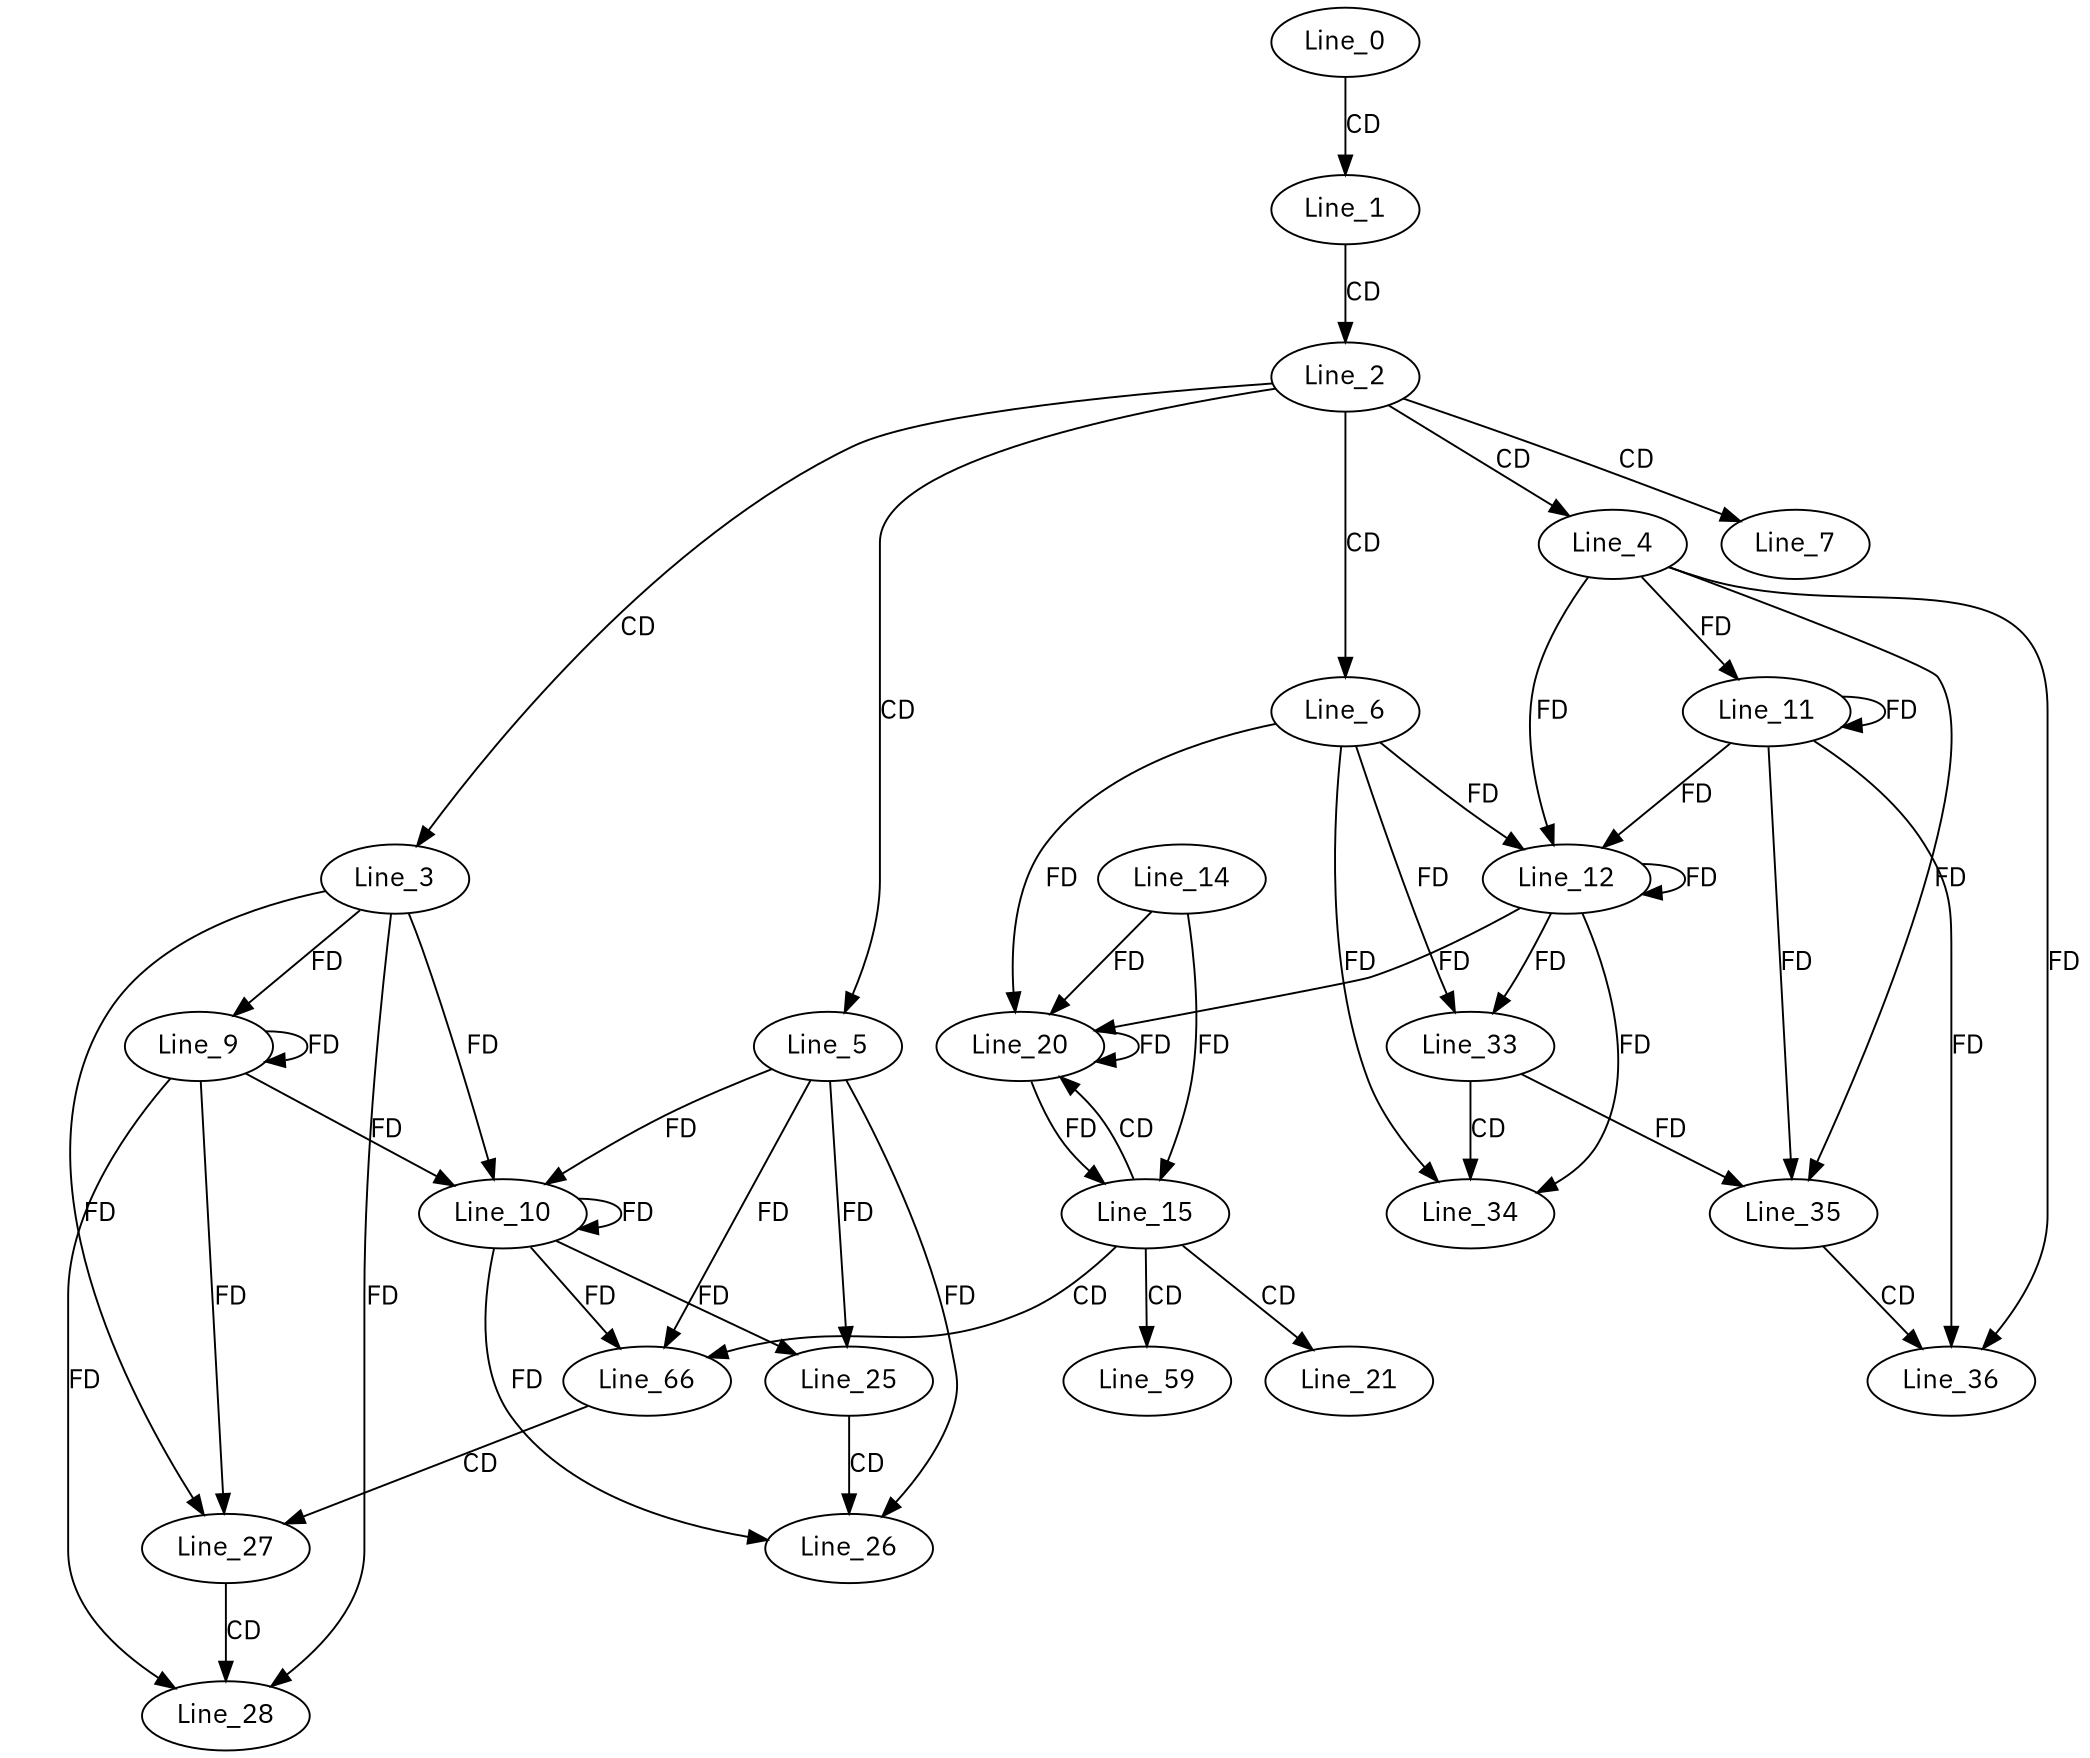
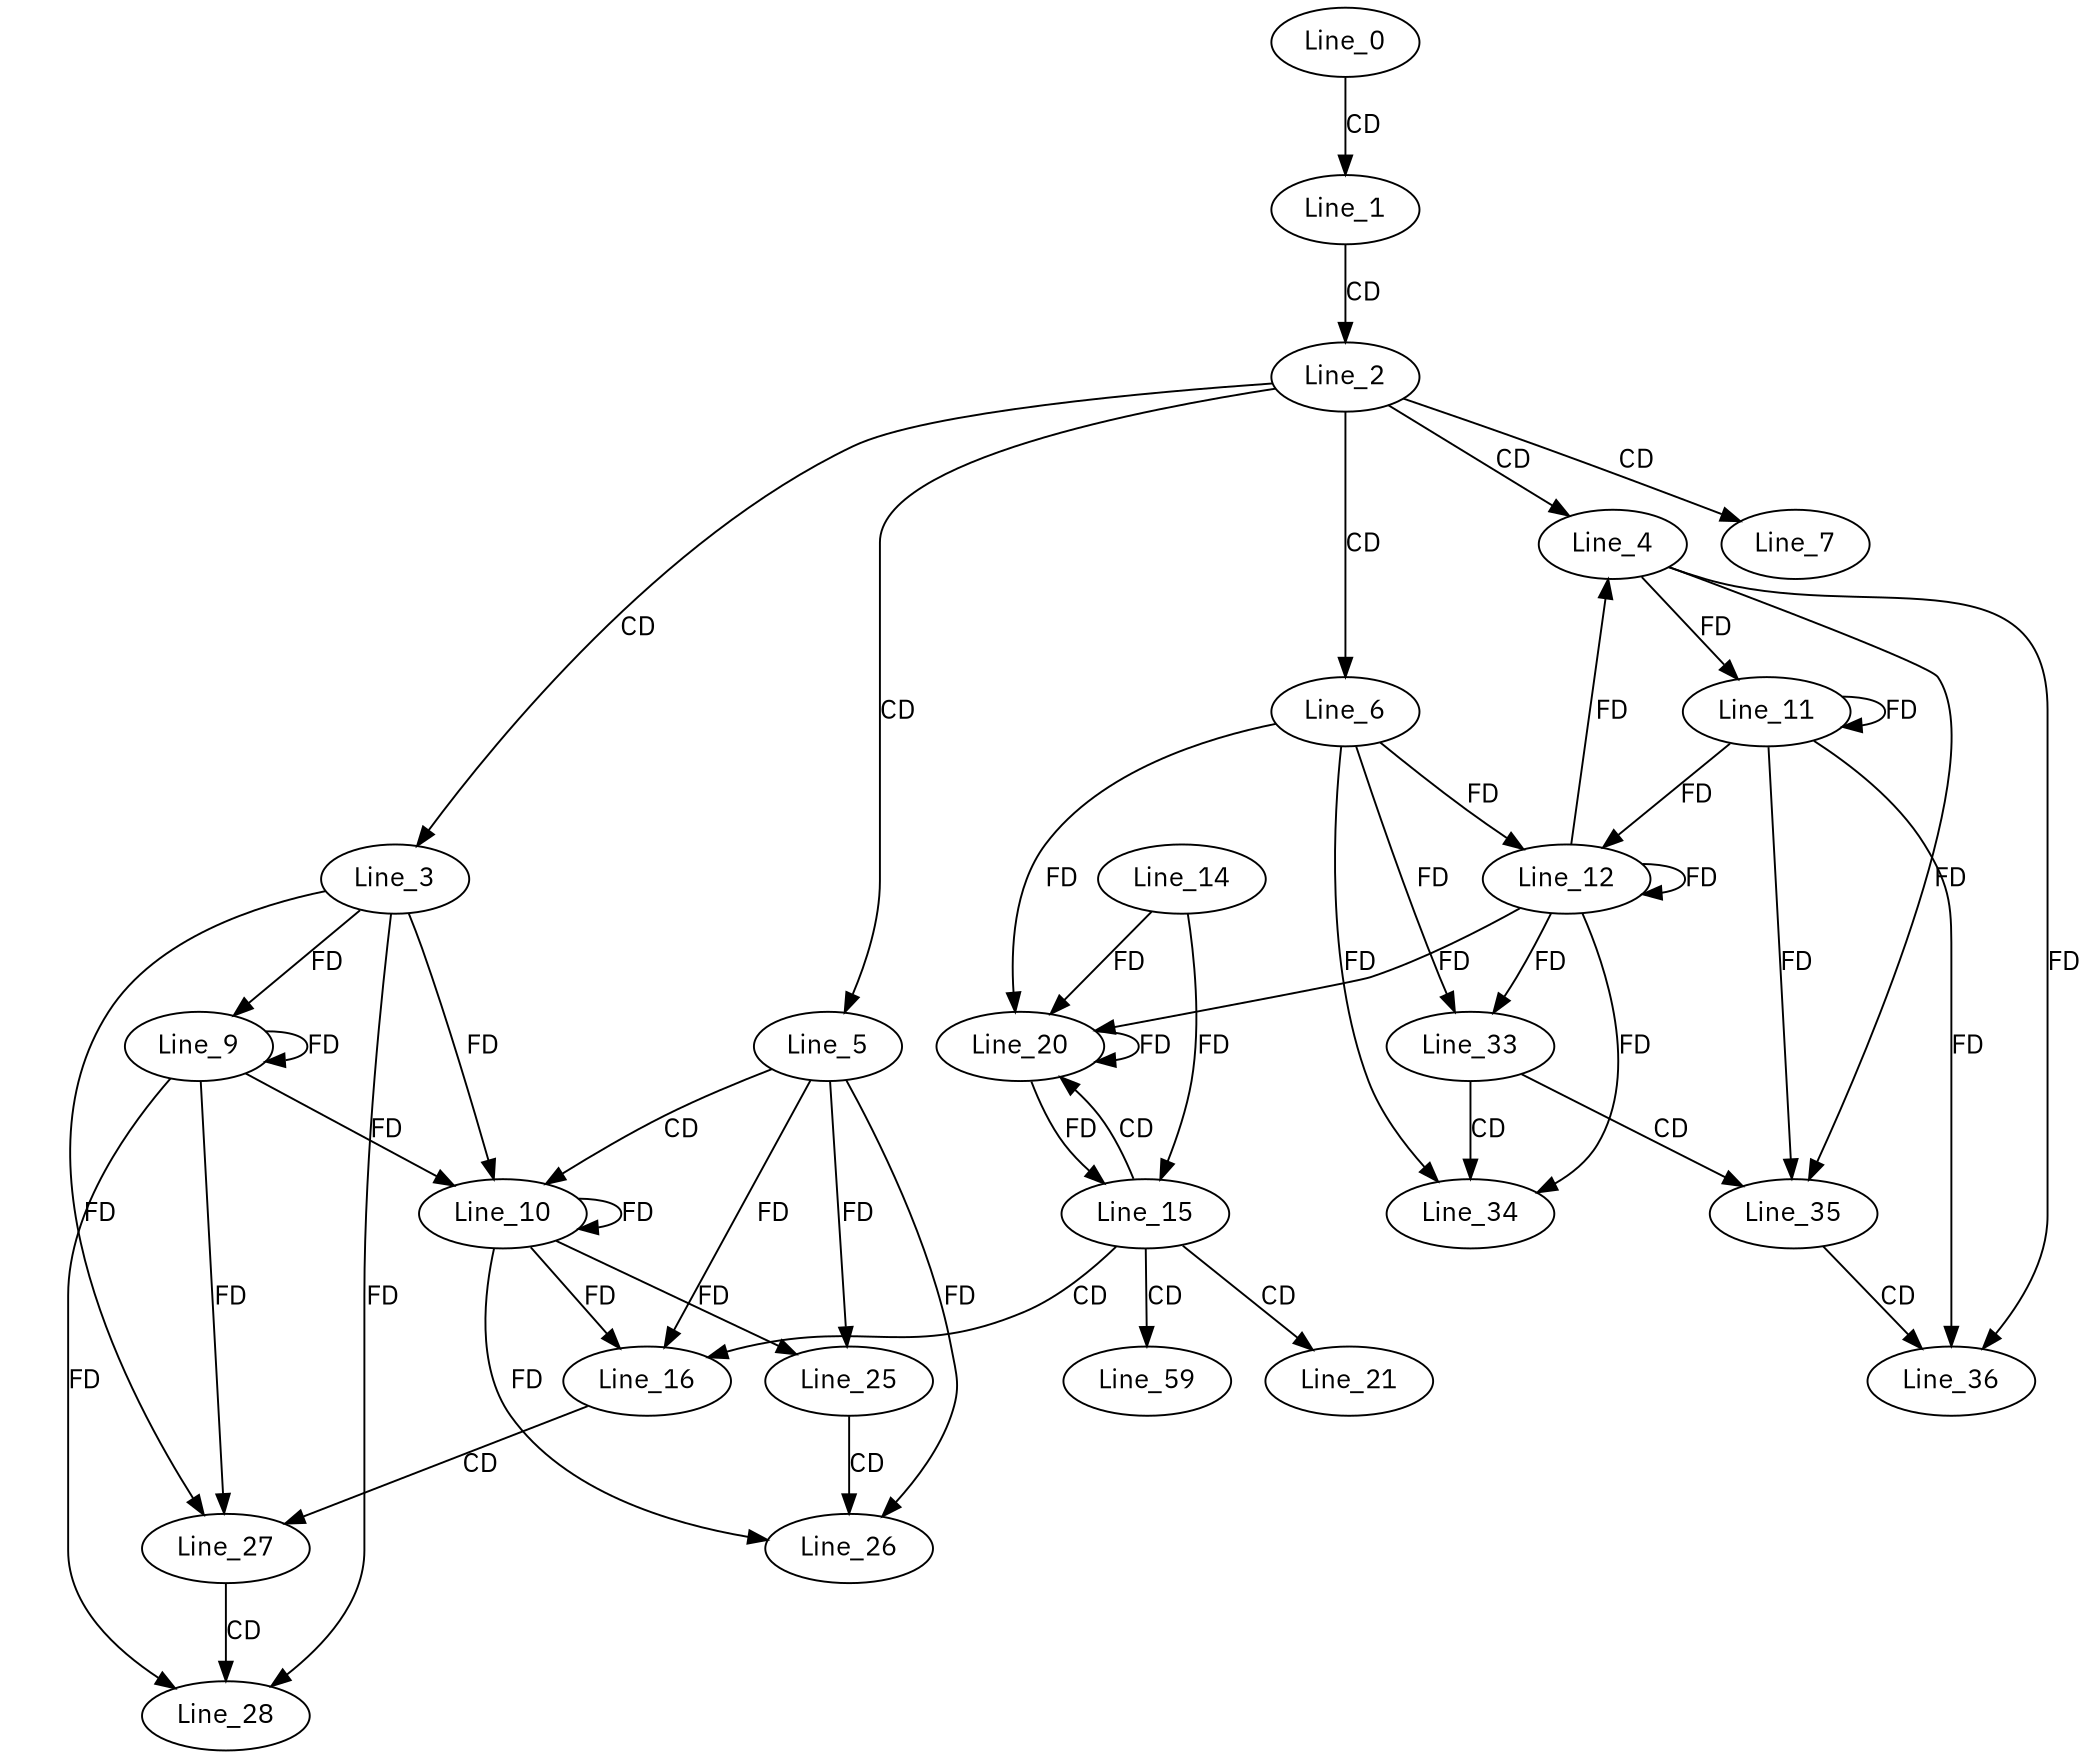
edge "Line_4" -> "Line_12": reversed
edge "Line_5" -> "Line_10": label "FD" -> "CD"
edge "Line_33" -> "Line_35": label "FD" -> "CD"
node "Line_66": label "Line_66" -> "Line_16"
